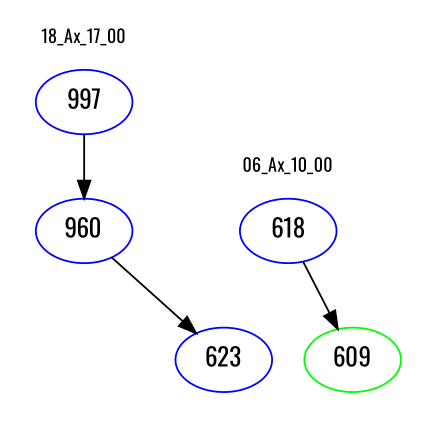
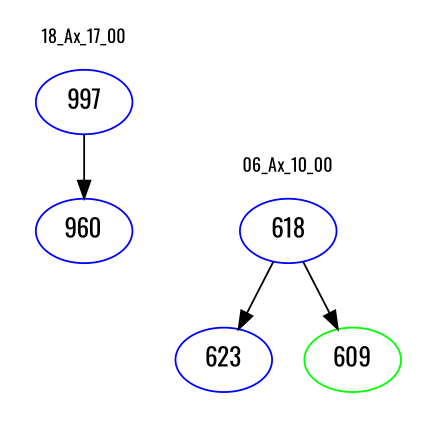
edge "960" -> "623": now "618" -> "623"
